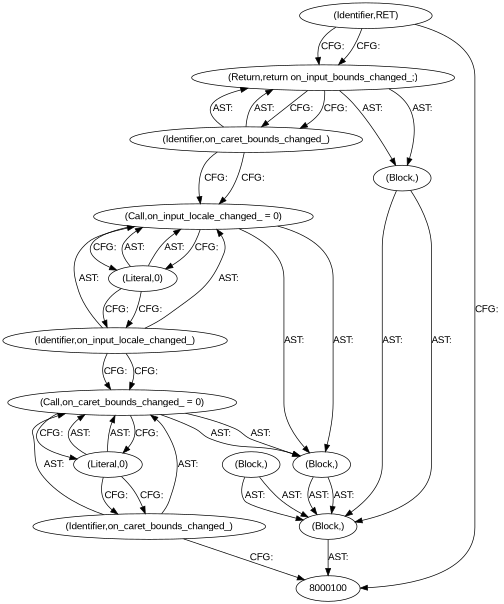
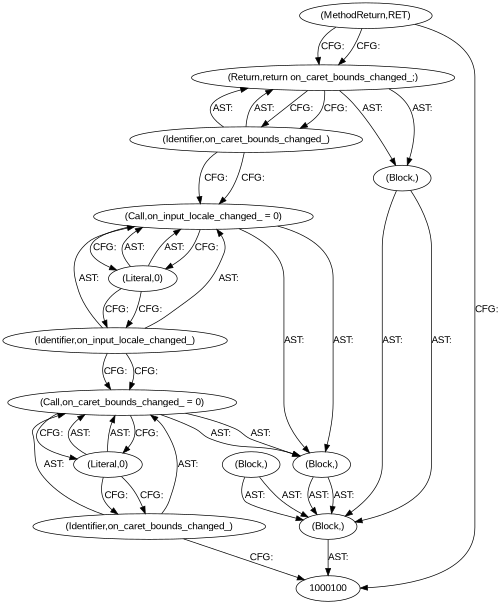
node "(Identifier,RET)": label "(Identifier,RET)" -> "(MethodReturn,RET)"
node "(Return,return on_input_bounds_changed_;)": label "(Return,return on_input_bounds_changed_;)" -> "(Return,return on_caret_bounds_changed_;)"
node "8000100": label "8000100" -> "1000100"
